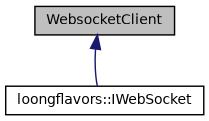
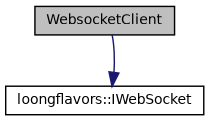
edge "loongflavors::IWebSocket" -> "WebsocketClient": reversed
